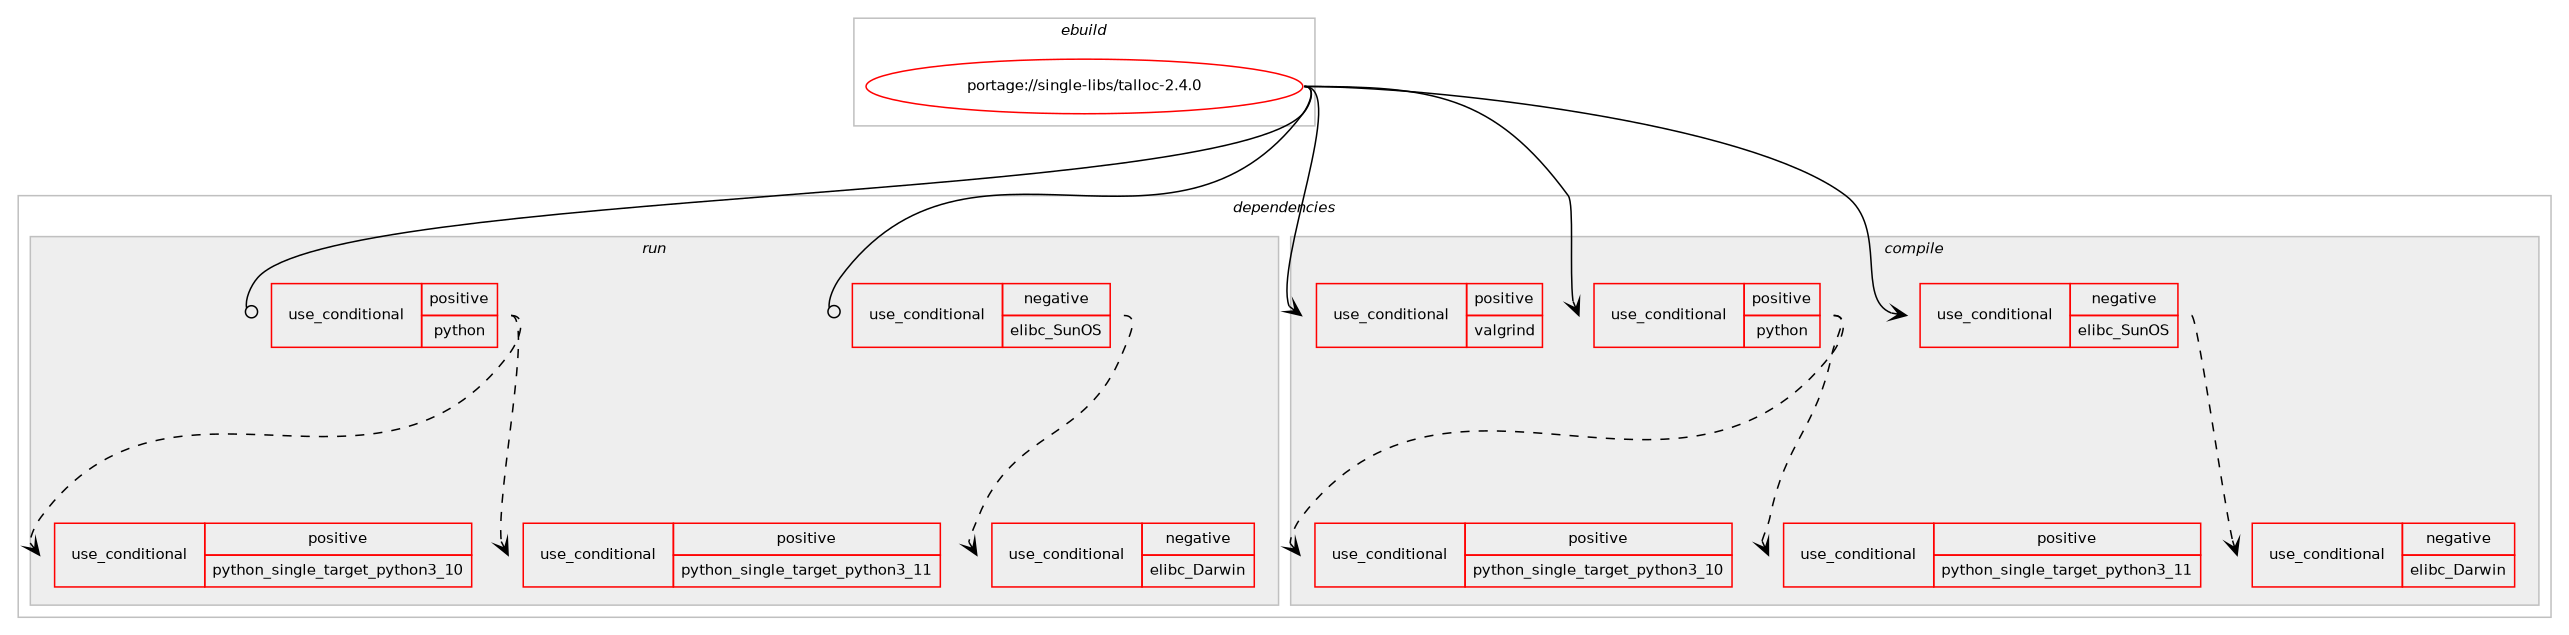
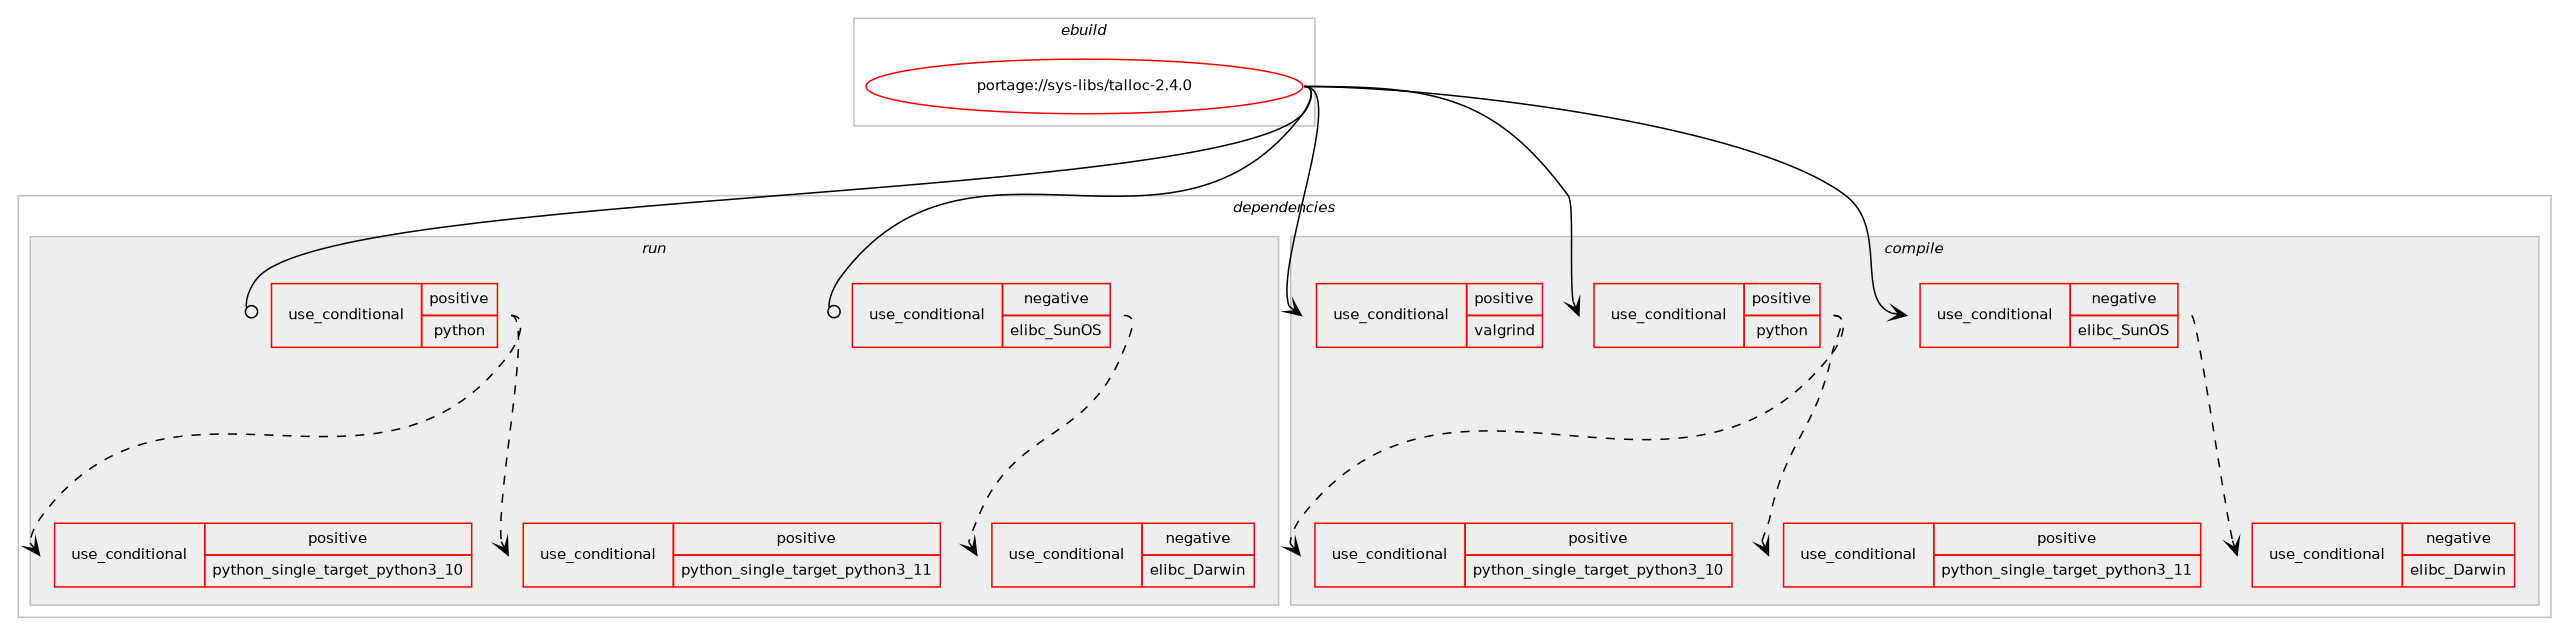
node "portage://single-libs/talloc-2.4.0": label "portage://single-libs/talloc-2.4.0" -> "portage://sys-libs/talloc-2.4.0"
